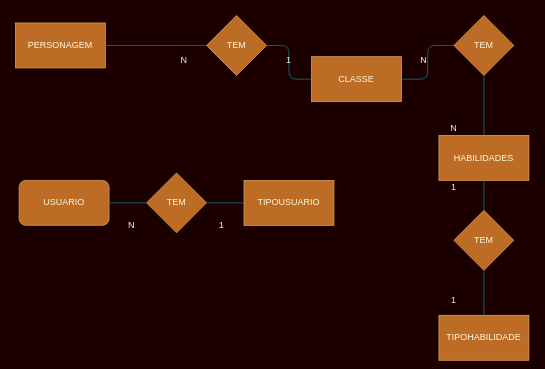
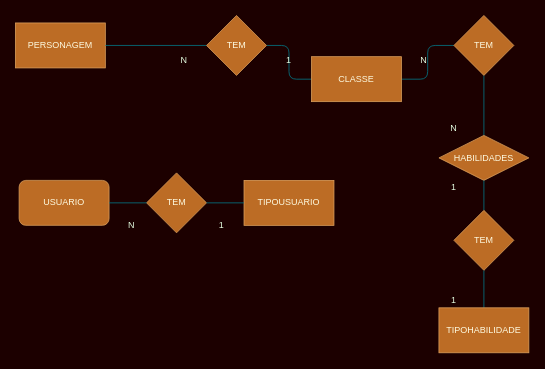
node "HABILIDADES": shape rectangle -> diamond
node "TIPOHABILIDADE": moved (484, 338) -> (484, 330)
